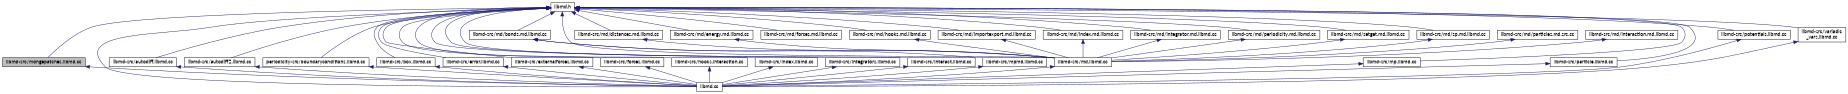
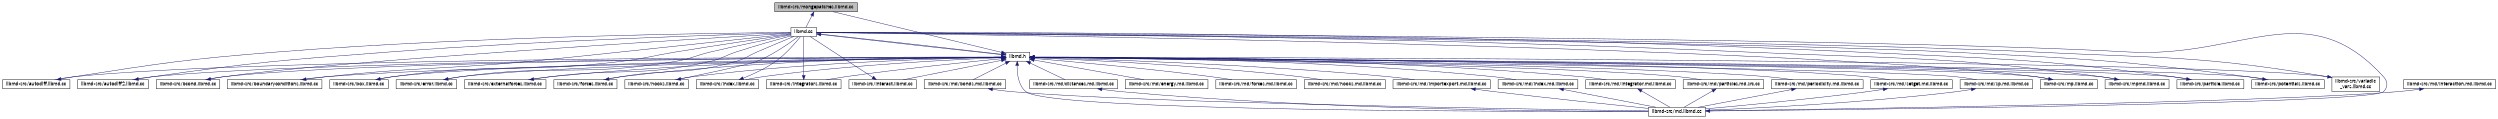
edge "libmd.h" -> "libmd.cc": added
edge "libmd-src/md.libmd.cc" -> "libmd-src/md/energy.md.libmd.cc": removed
edge "libmd-src/md.libmd.cc" -> "libmd-src/md/hooks.md.libmd.cc": removed
edge "libmd-src/mpmd.libmd.cc" -> "libmd-src/md/bonds.md.libmd.cc": now "libmd-src/mpmd.libmd.cc" -> "libmd.h"
node "periodicity-src/boundaryconditions.libmd.cc": label "periodicity-src/boundaryconditions.libmd.cc" -> "libmd-src/boundaryconditions.libmd.cc"
node "libmd-src/hooks.interaction.cc": label "libmd-src/hooks.interaction.cc" -> "libmd-src/hooks.libmd.cc"
edge "libmd-src/md/particles.md.src.cc" -> "libmd.h": added
node "libmd-src/bcond.libmd.cc": added
